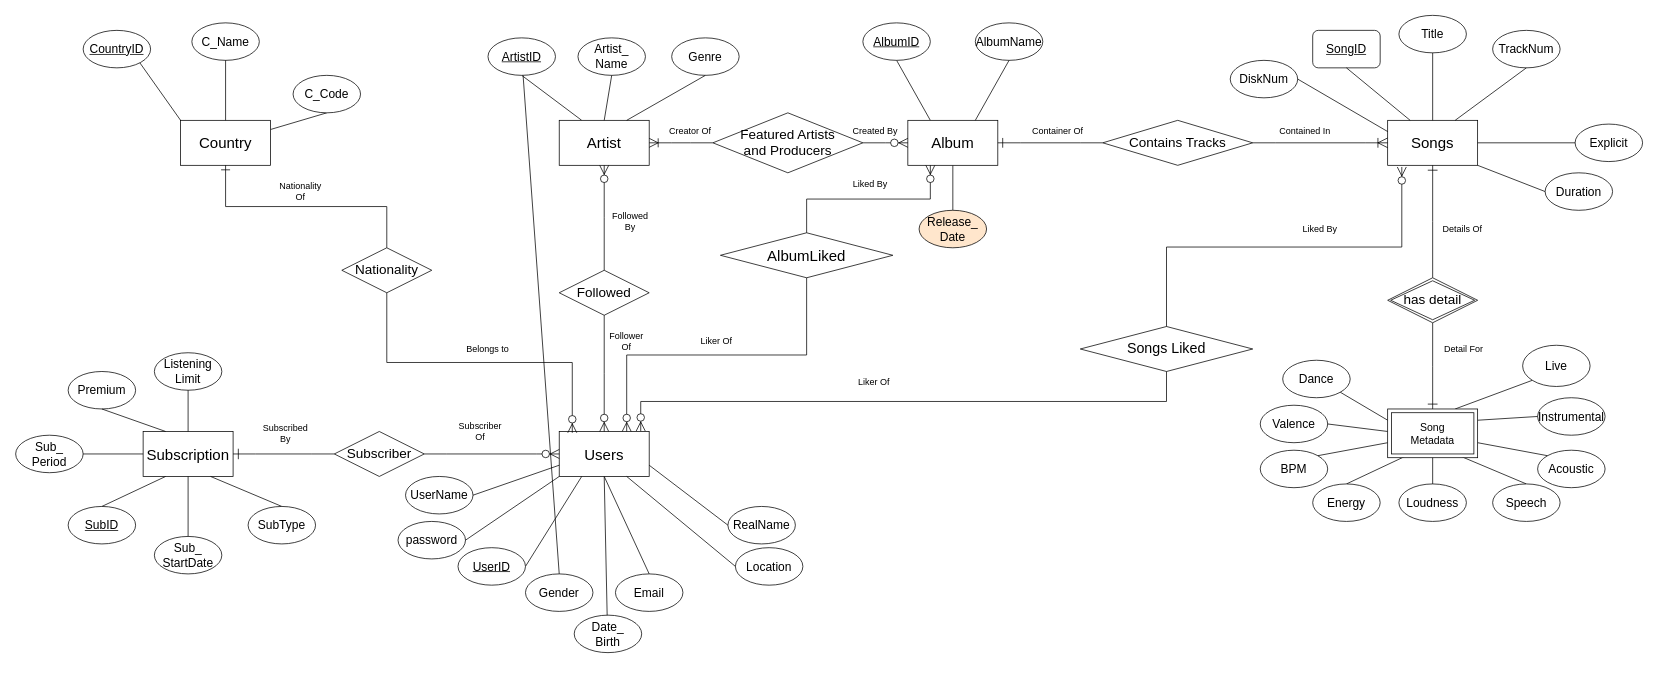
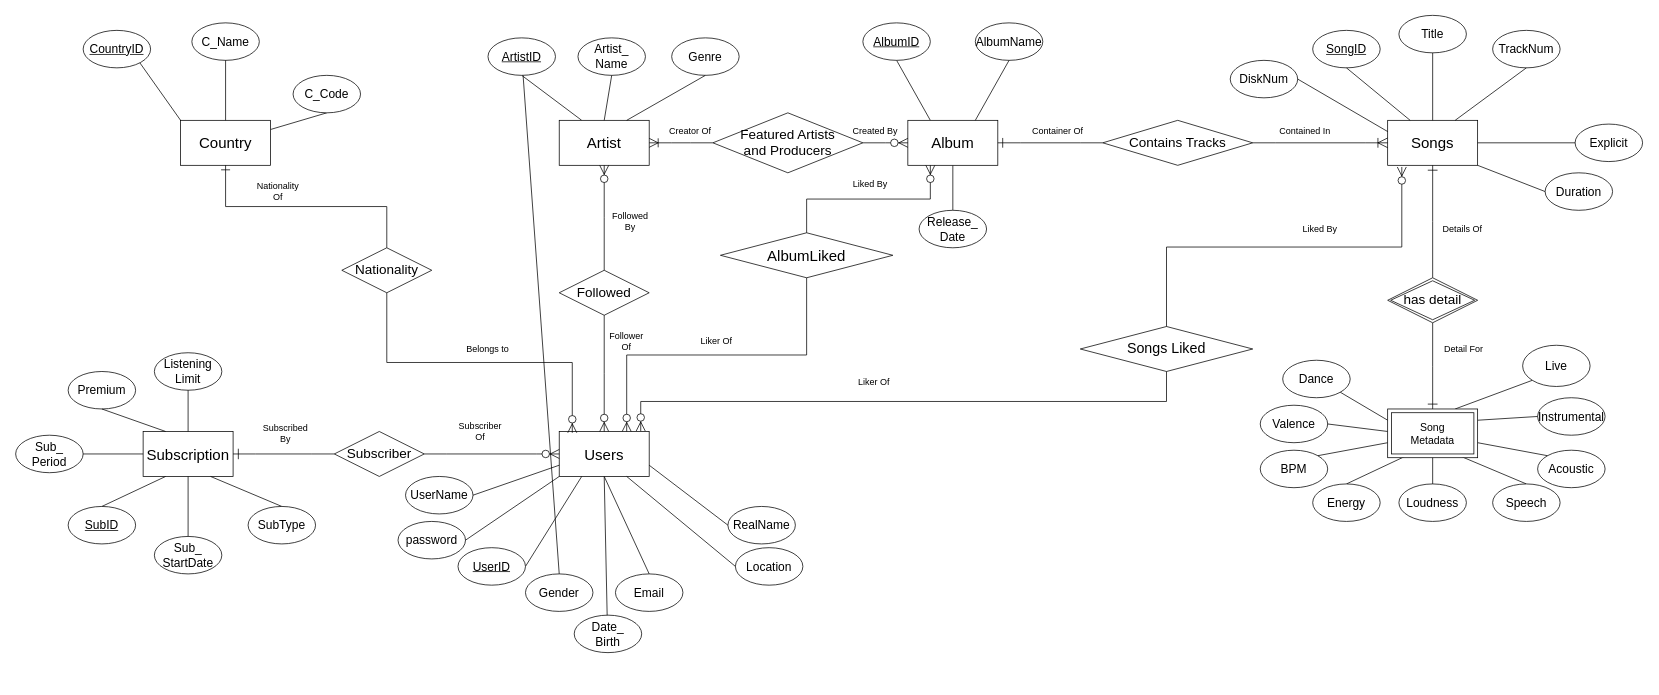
node "SongID": shape rounded rectangle -> ellipse
node "Nationality Of": moved (300, 192) -> (278, 192)
node "Release_ Date": fillcolor #ffe6cc -> #ffffff
